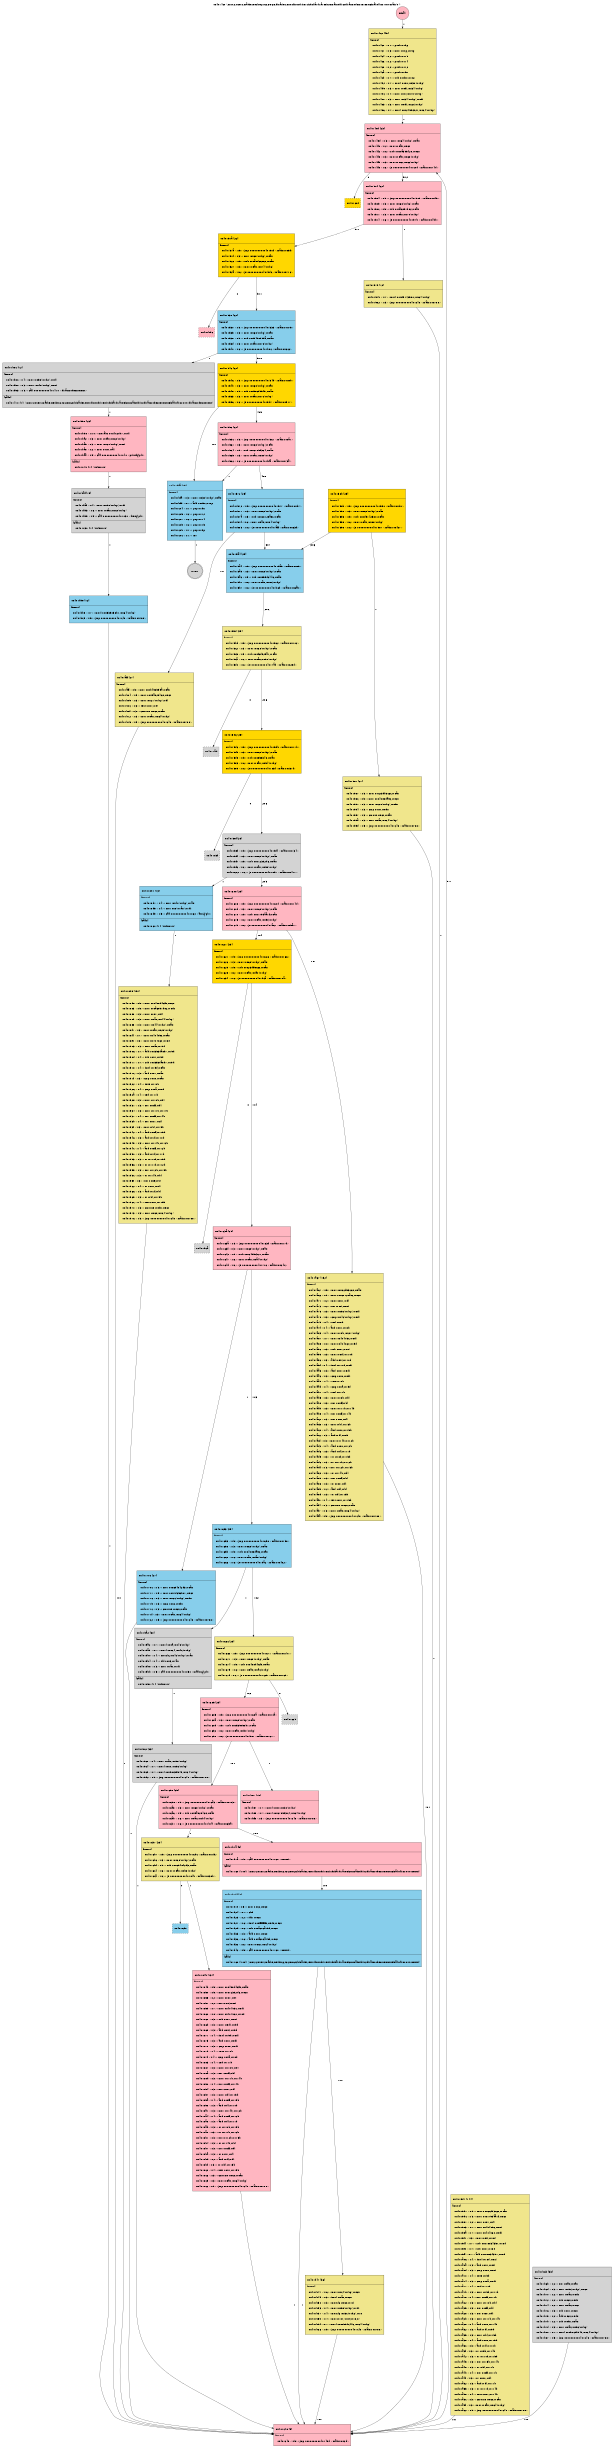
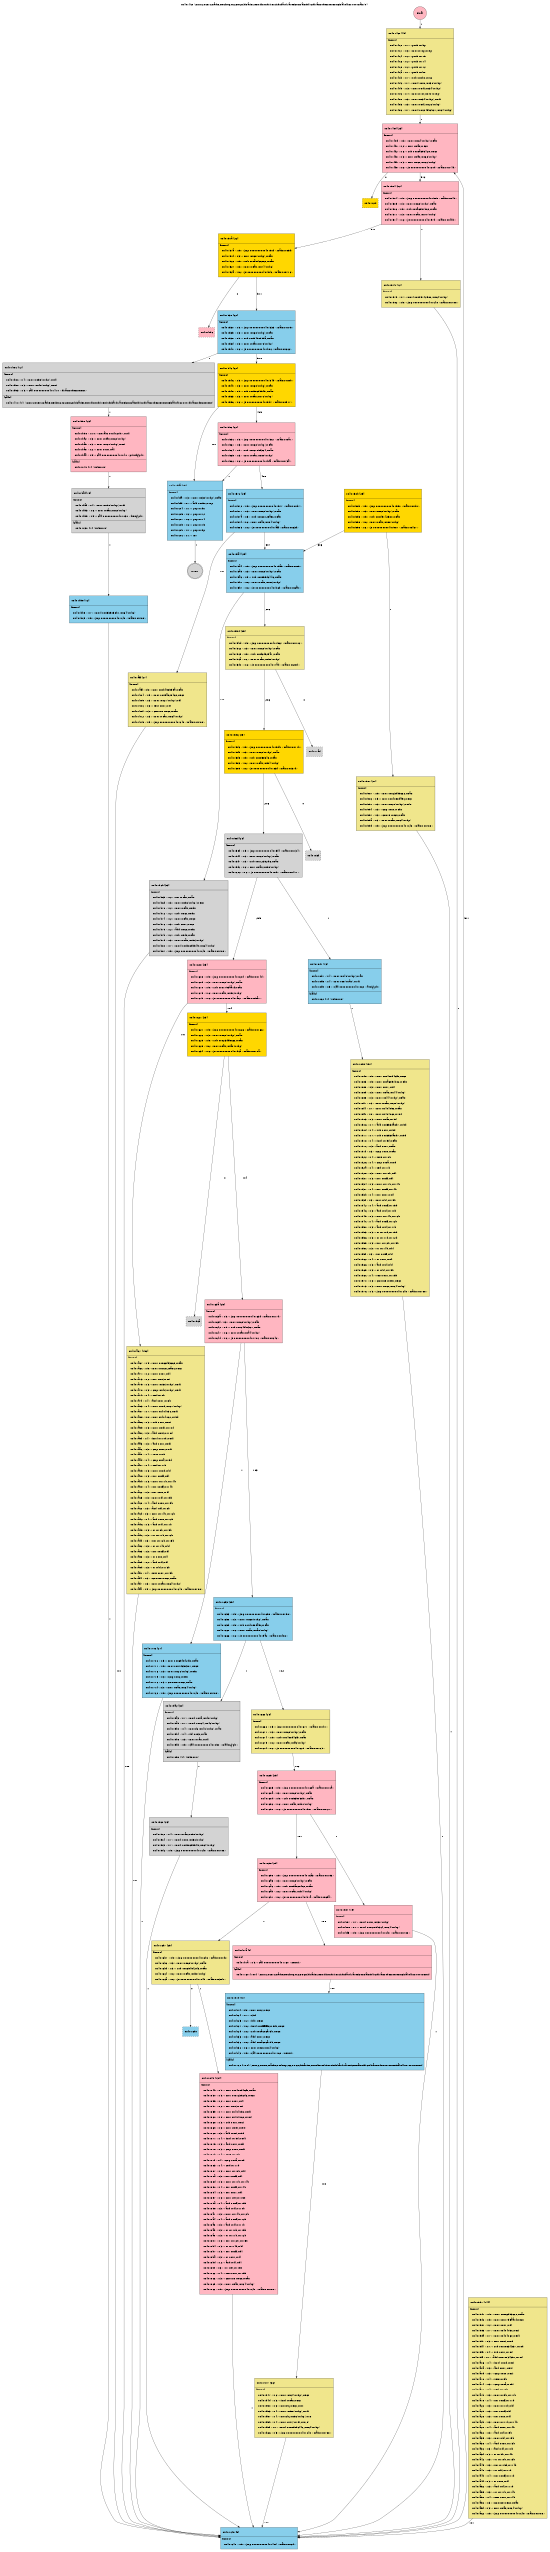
edge "0x4015a4 [25]" -> "0x401b6b [33]": added, label "100"
node "0x401c25": removed
edge "0x401b1f [40]" -> "0x401c48 [5]": now "0x401be7 [19]" -> "0x401c48 [5]"
node "0x401c48 [5]": fillcolor lightpink -> skyblue
